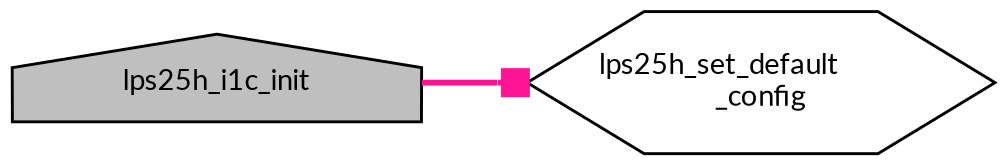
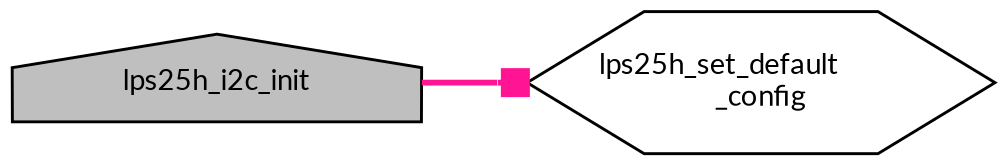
node "lps25h_i1c_init": label "lps25h_i1c_init" -> "lps25h_i2c_init"
